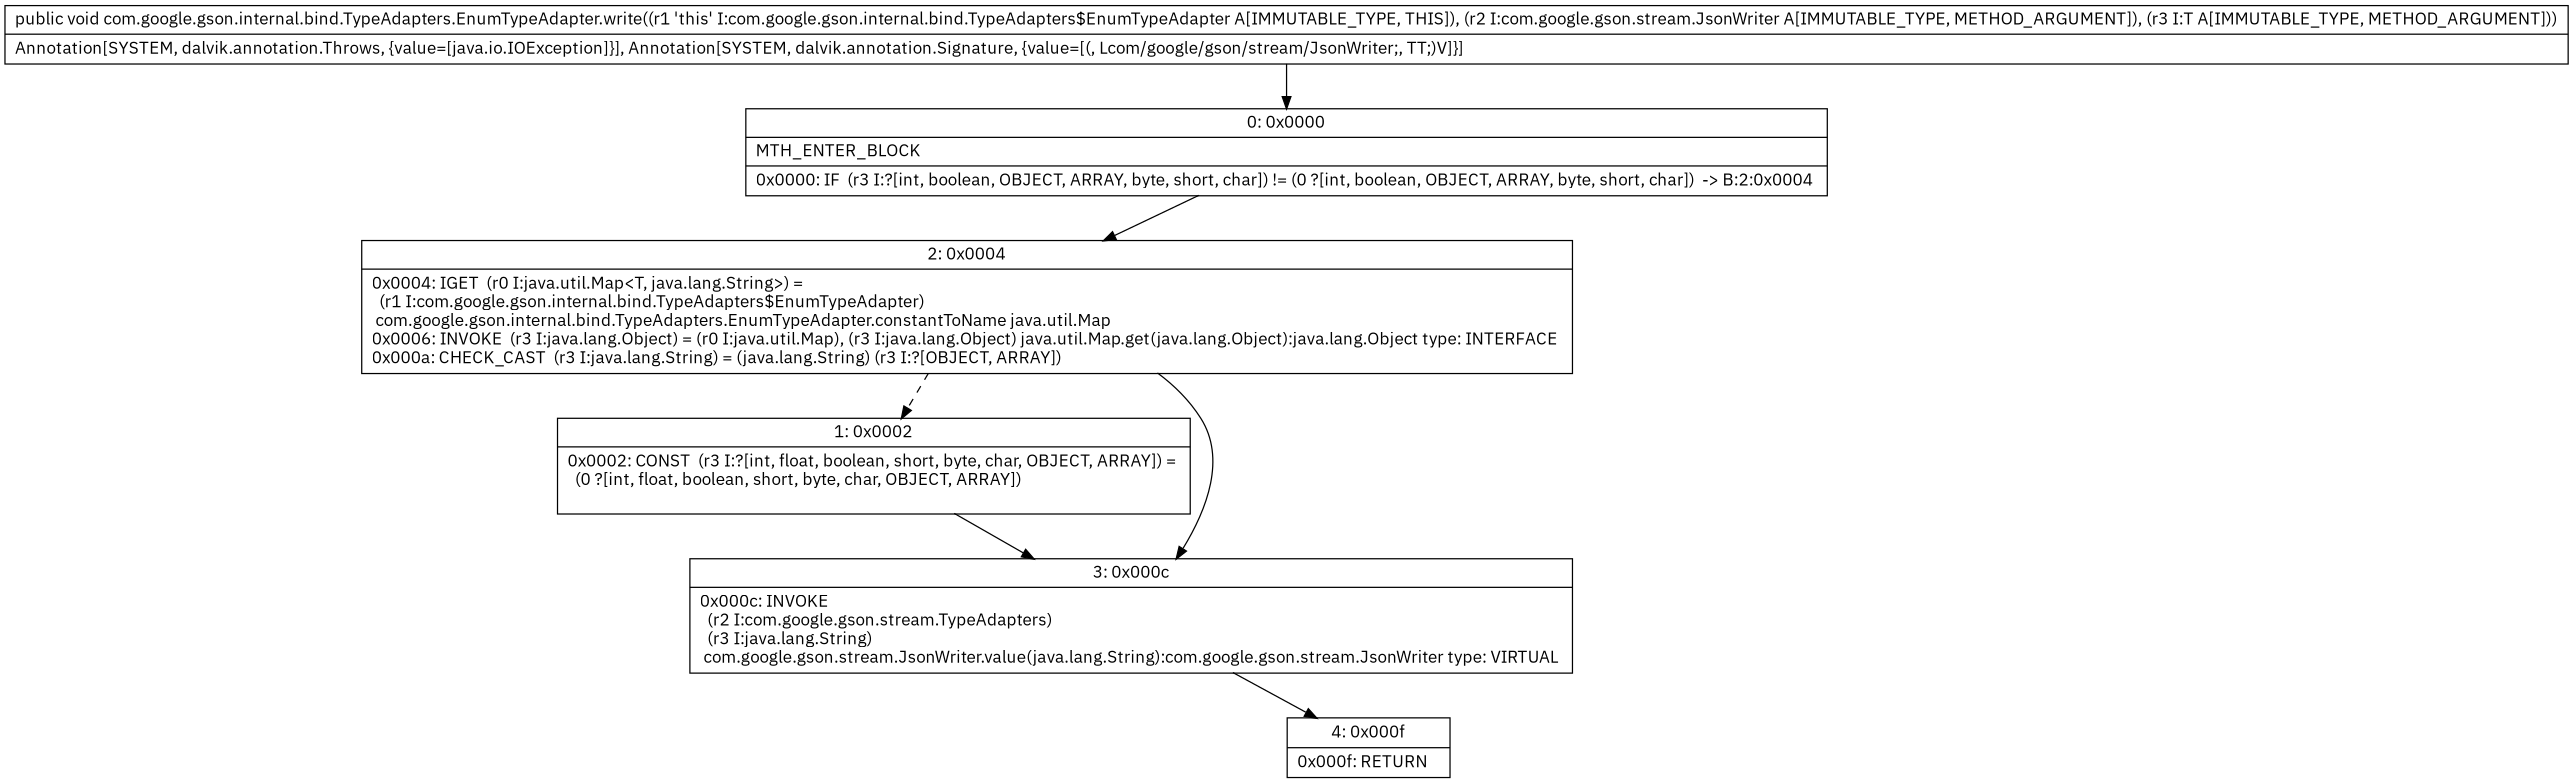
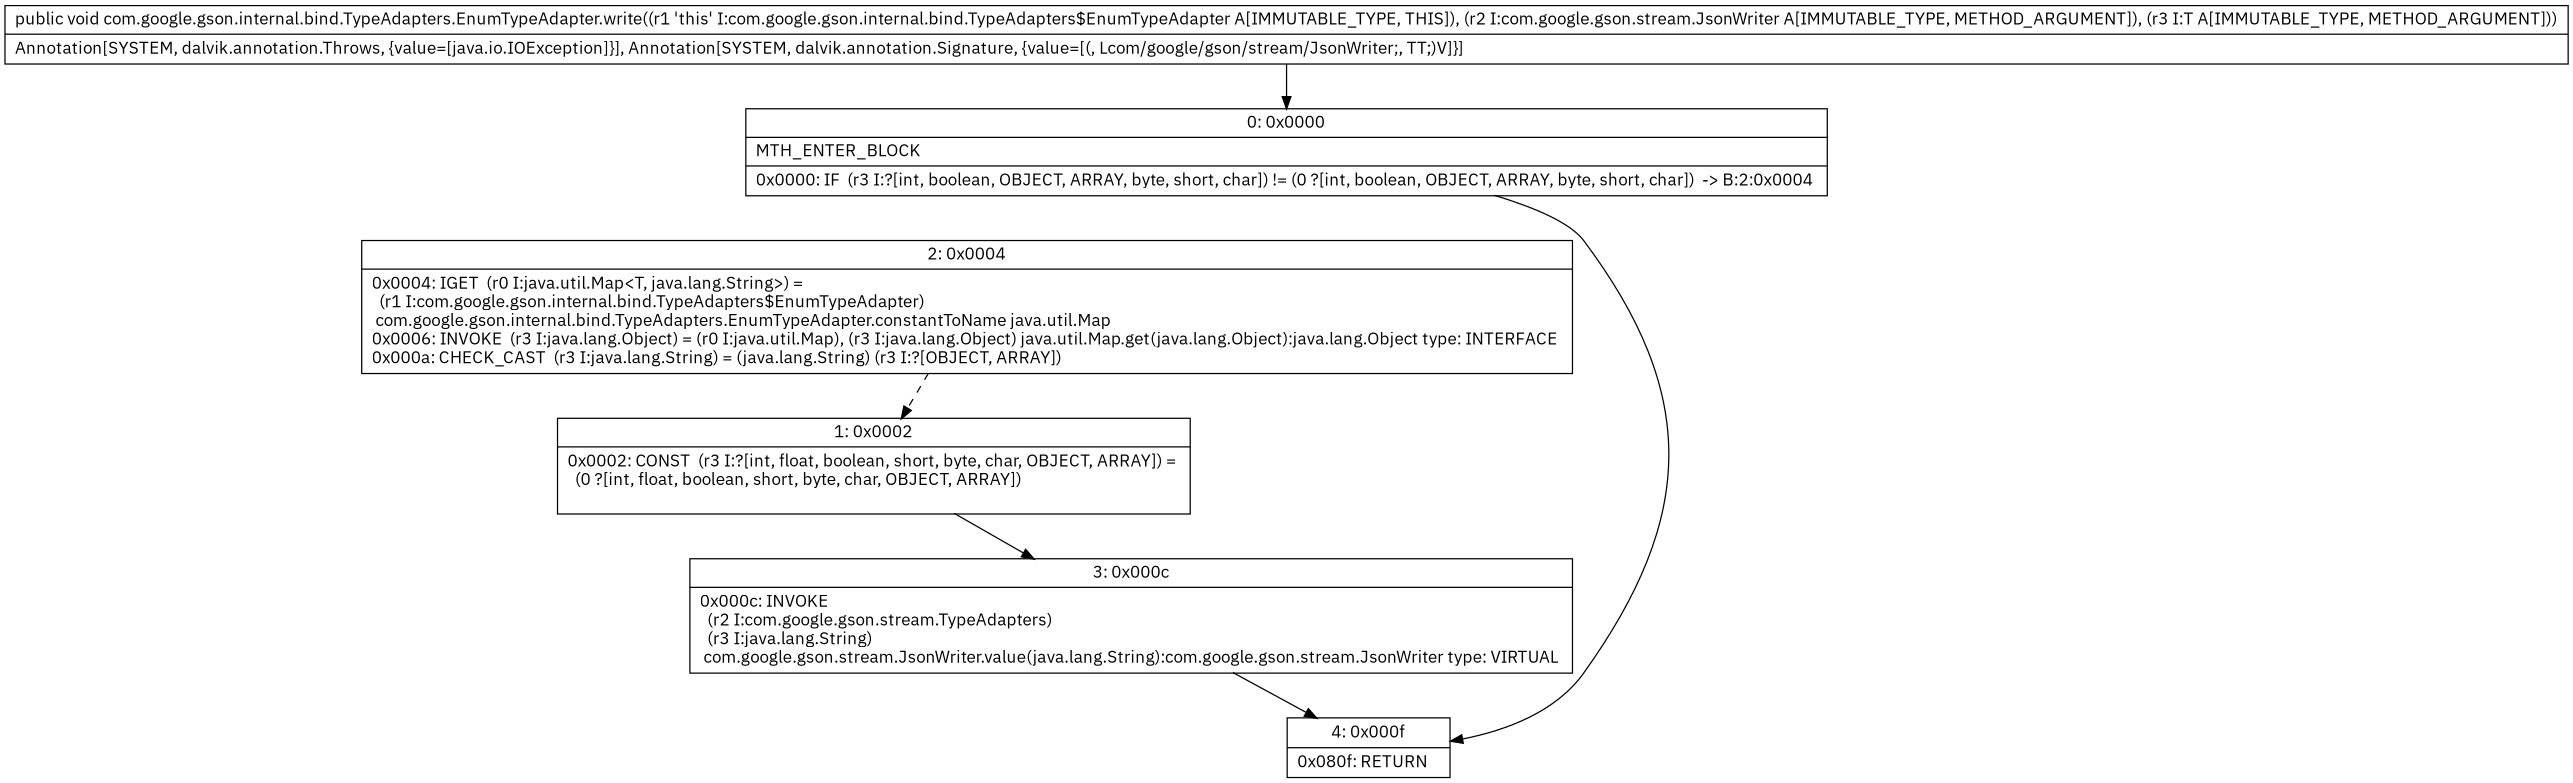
edge "0: 0x0000" -> "2: 0x0004": now "0: 0x0000" -> "4: 0x000f"
edge "2: 0x0004" -> "3: 0x000c": removed
node "4: 0x000f": text "0x000f: RETURN" -> "0x080f: RETURN"
